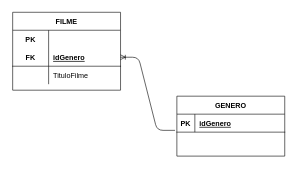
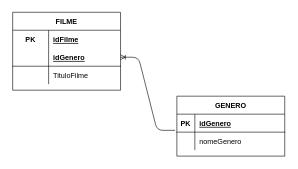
node "idFilme": added
node "FK": removed
node "nomeGenero": added
